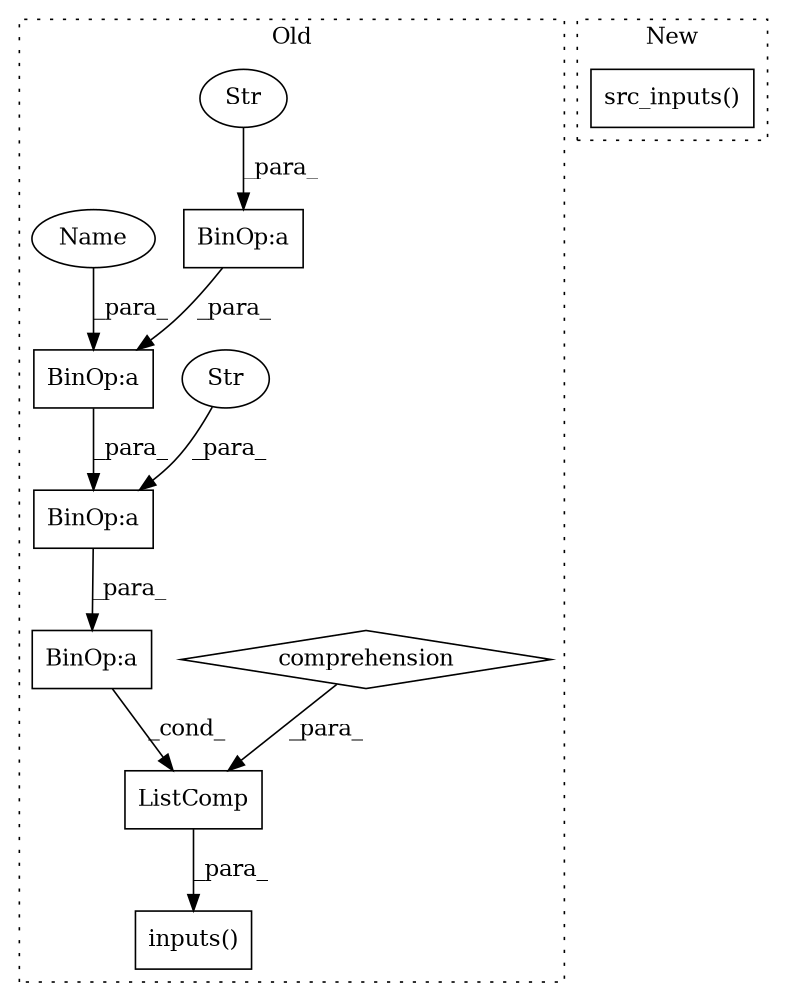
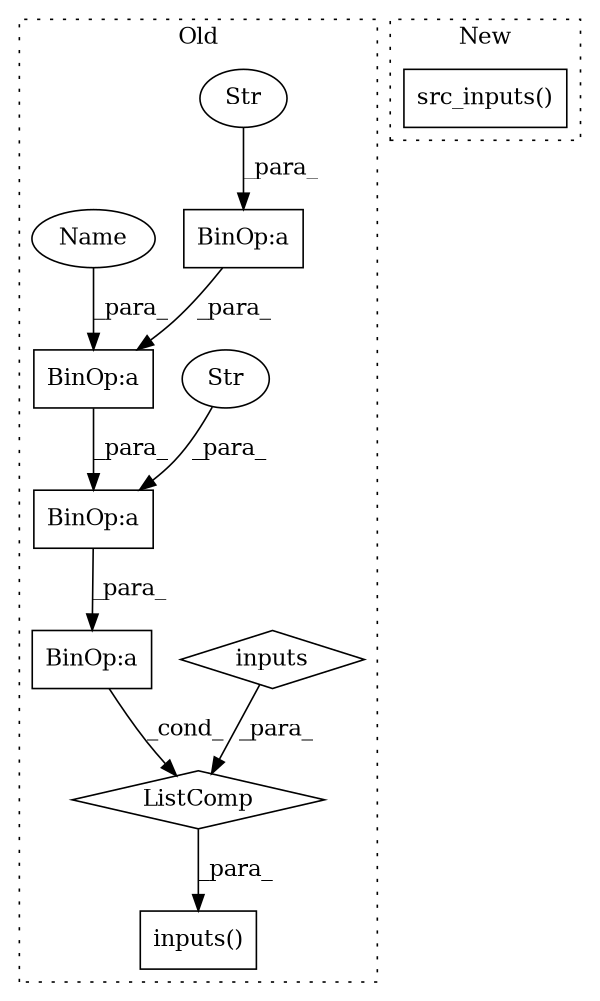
node "comprehension": label "comprehension" -> "inputs"
node "ListComp": shape box -> diamond
